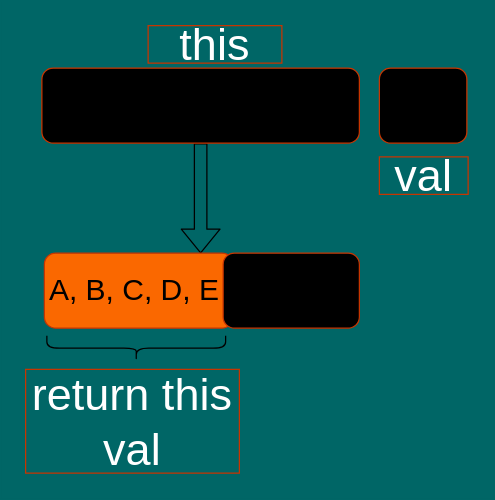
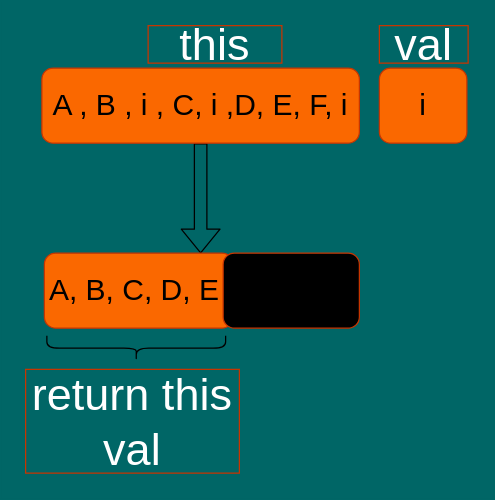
node "A , B , i , C, i ,D, E, F, i": fillcolor #000000 -> #fa6800
node "i": fillcolor #000000 -> #fa6800
node "val": moved (424, 176) -> (424, 44)
